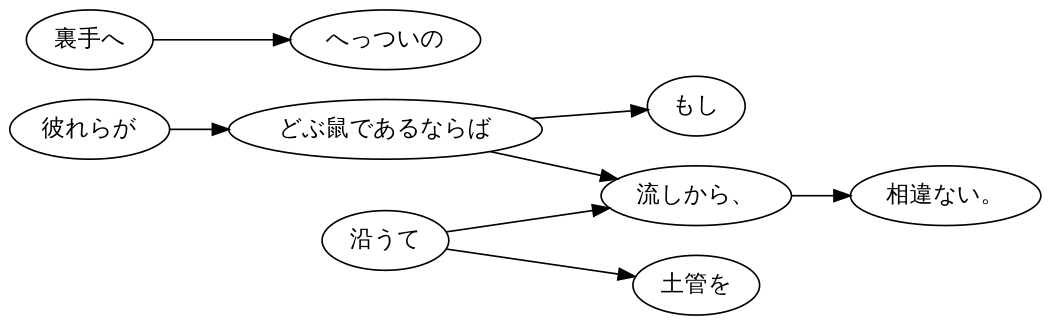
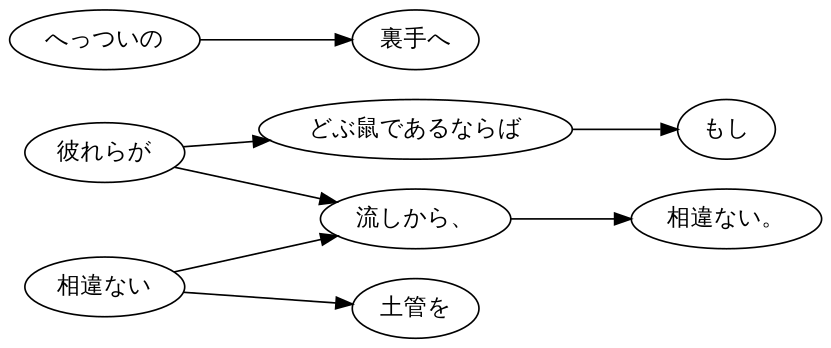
edge "裏手へ" -> "へっついの": reversed
edge "どぶ鼠であるならば" -> "流しから、": now "彼れらが" -> "流しから、"
node "沿うて": label "沿うて" -> "相違ない"
